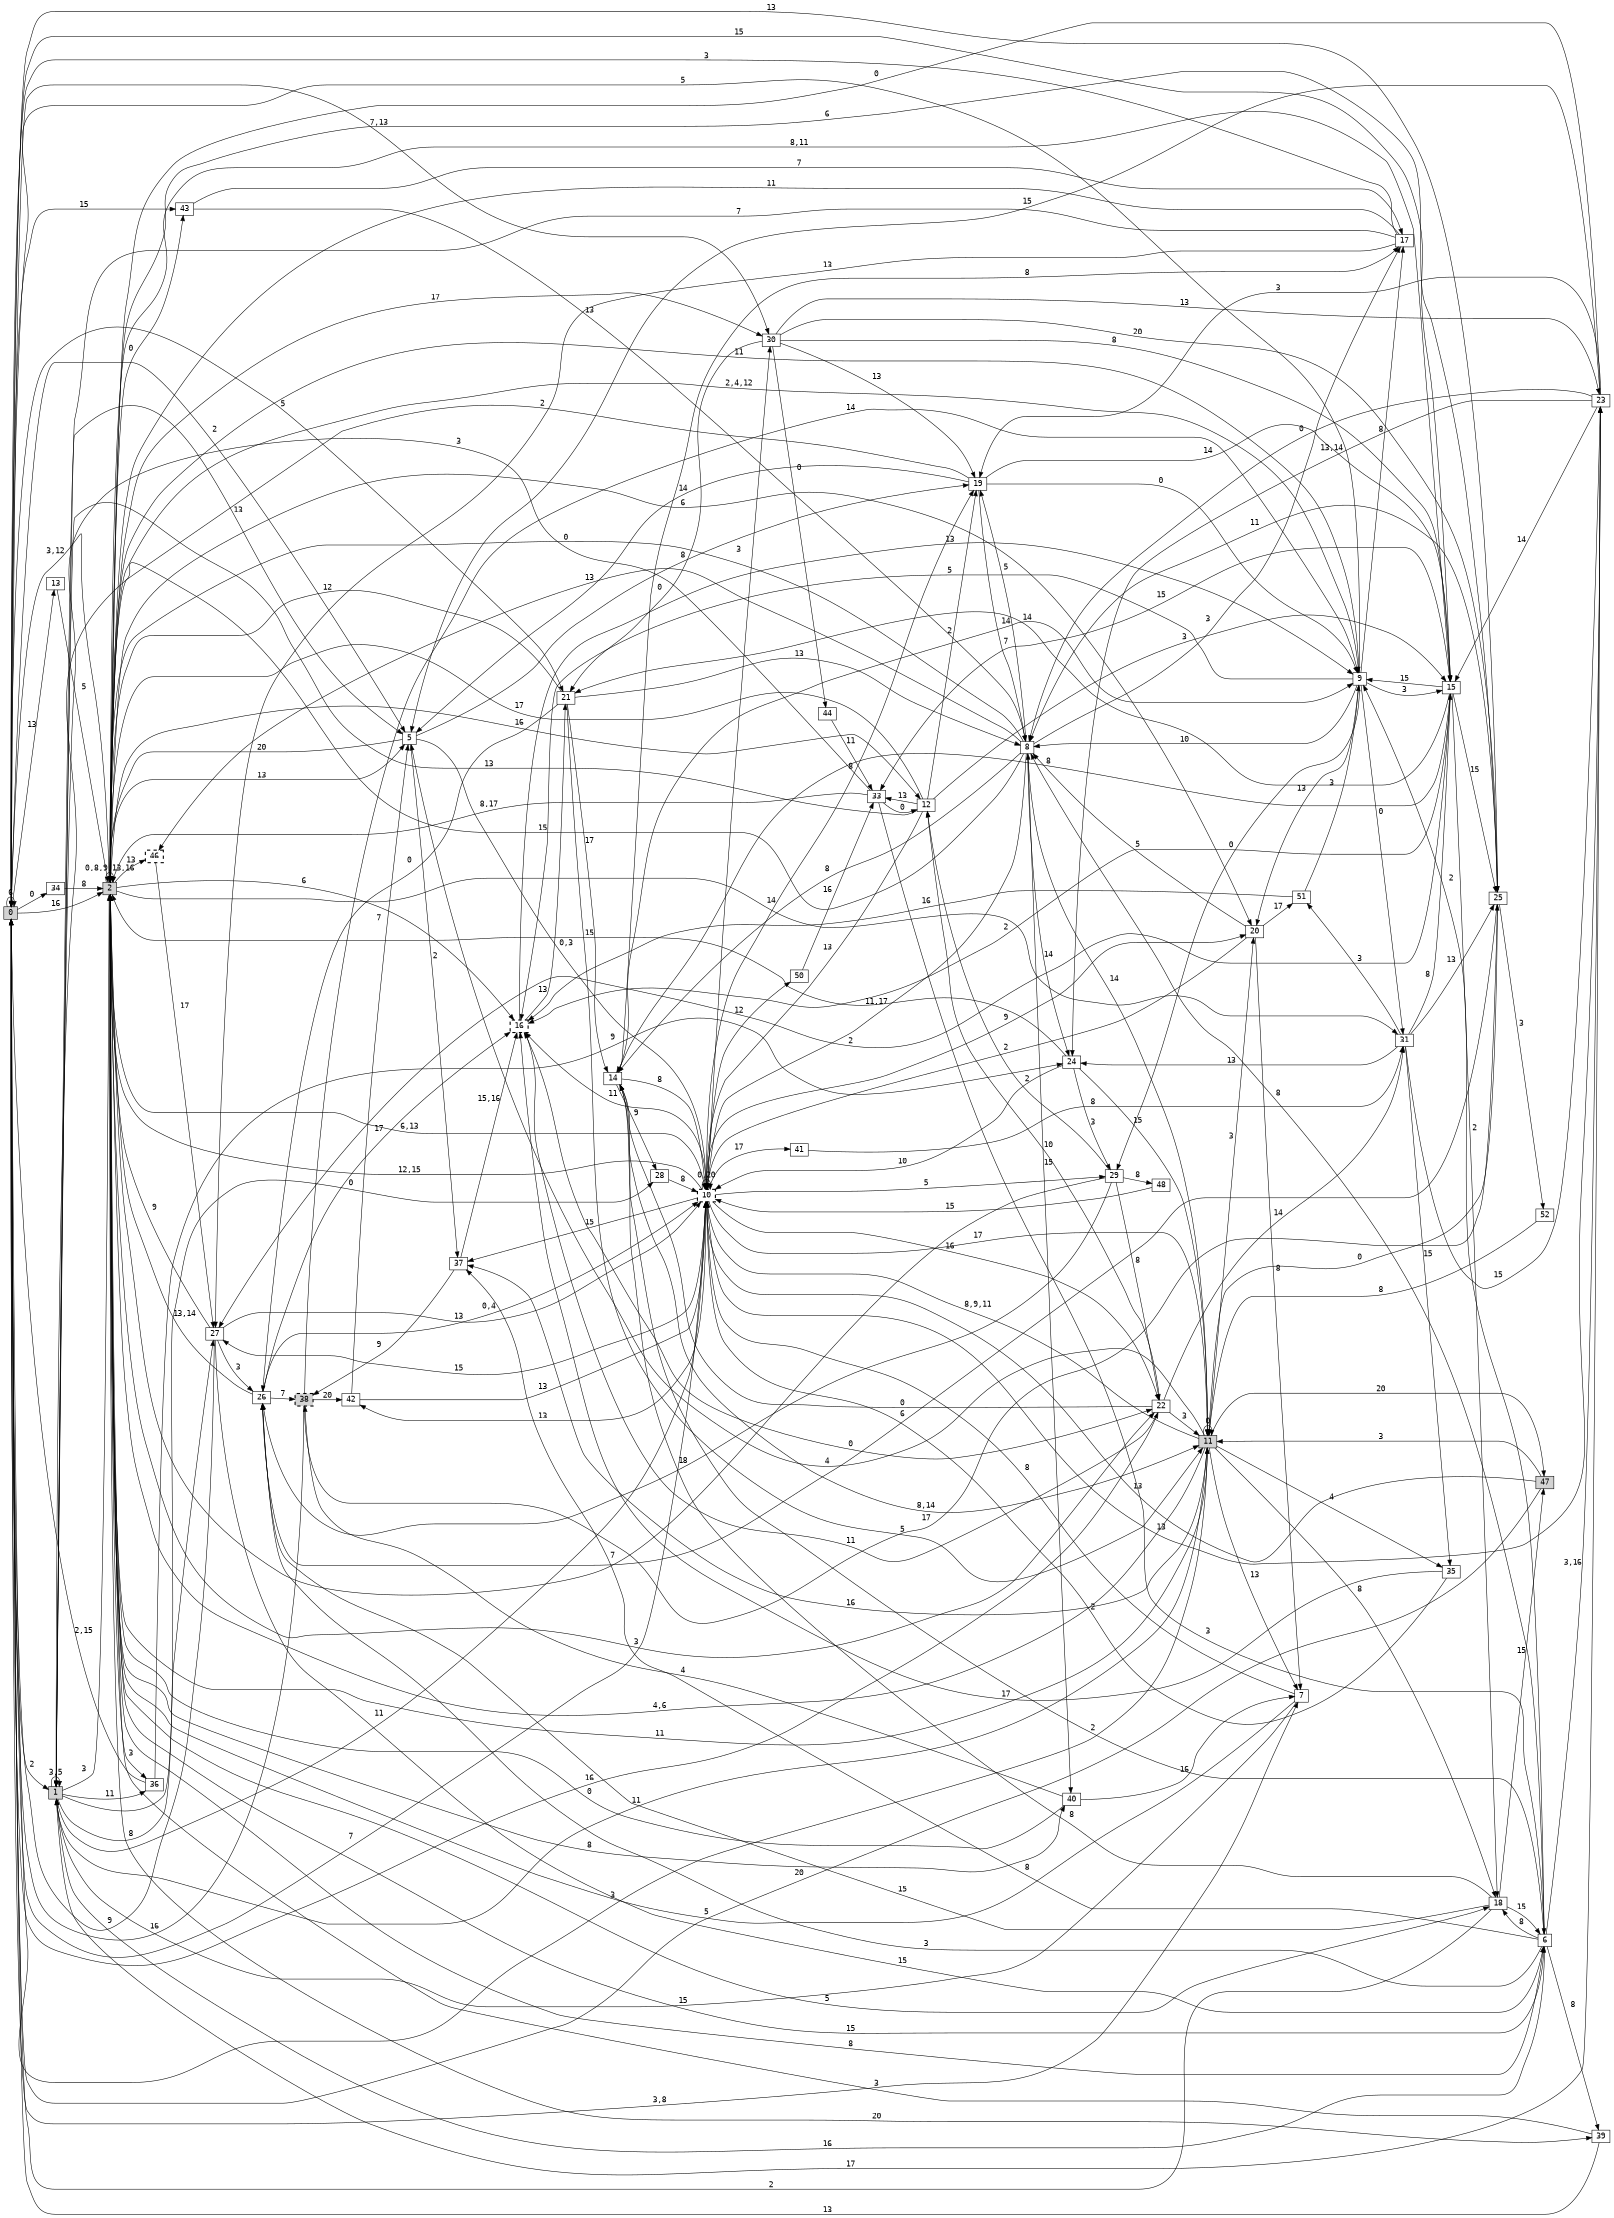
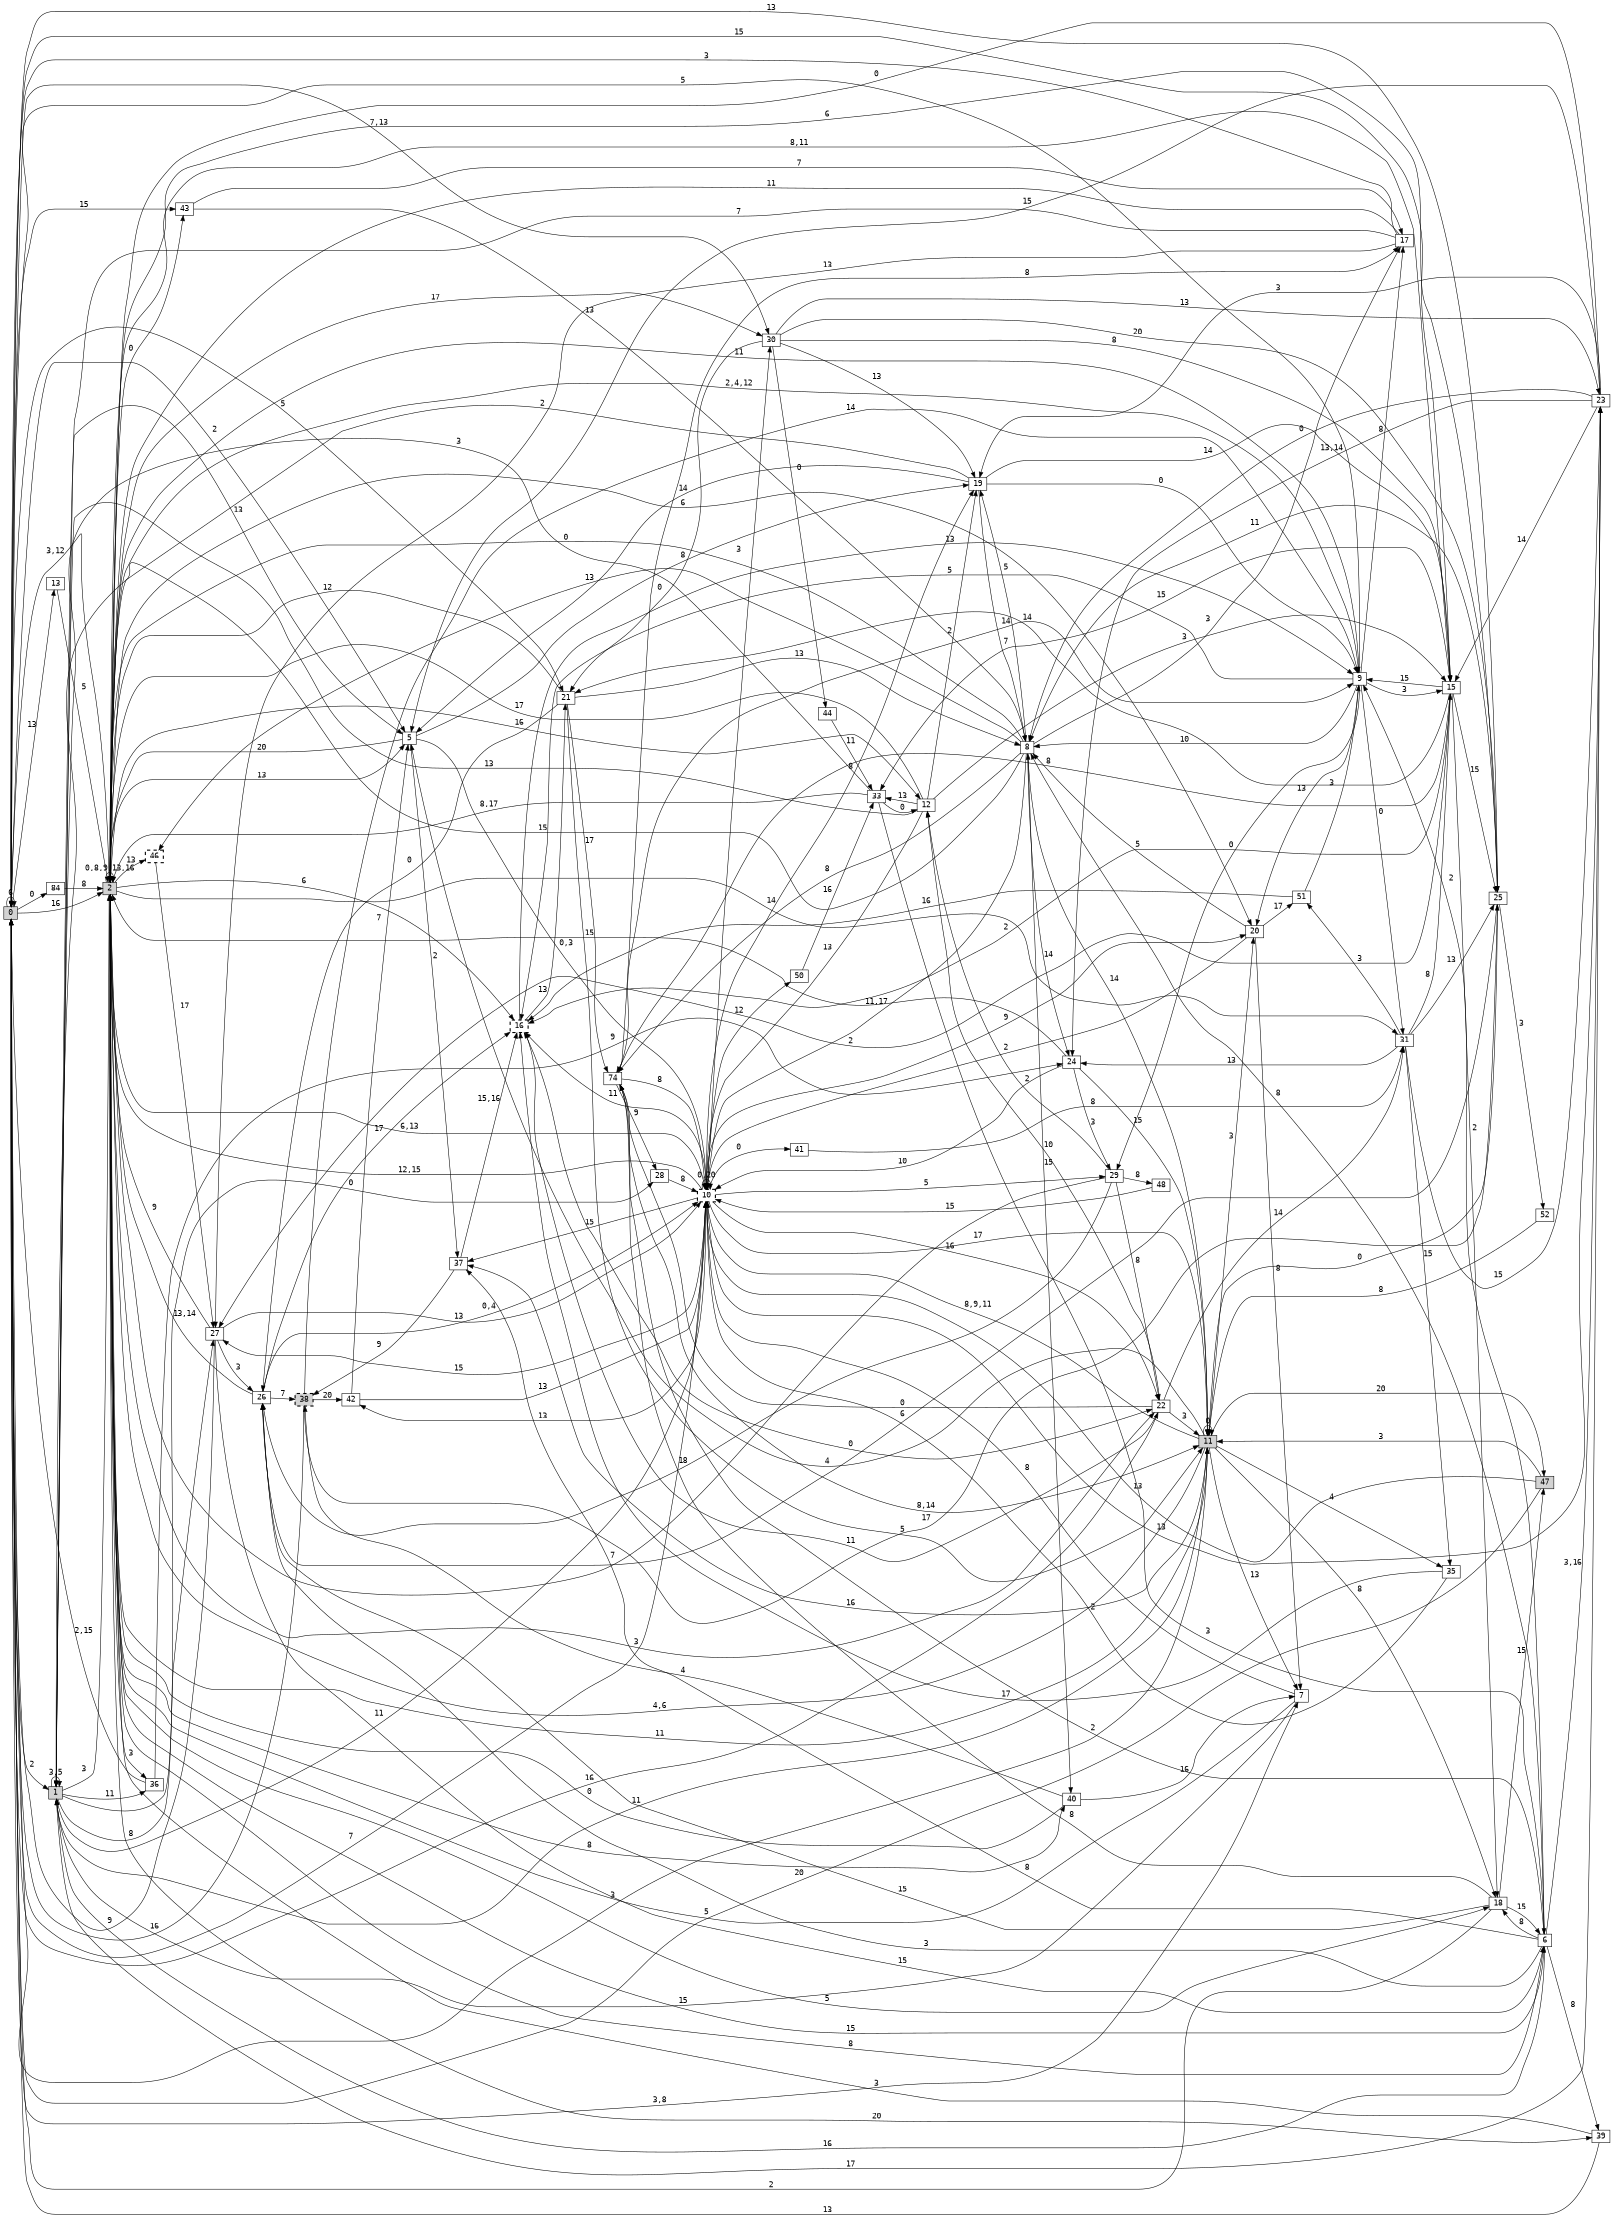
node "34": label "34" -> "84"
node "14": label "14" -> "74"
edge "10" -> "41": label "17" -> "0"
